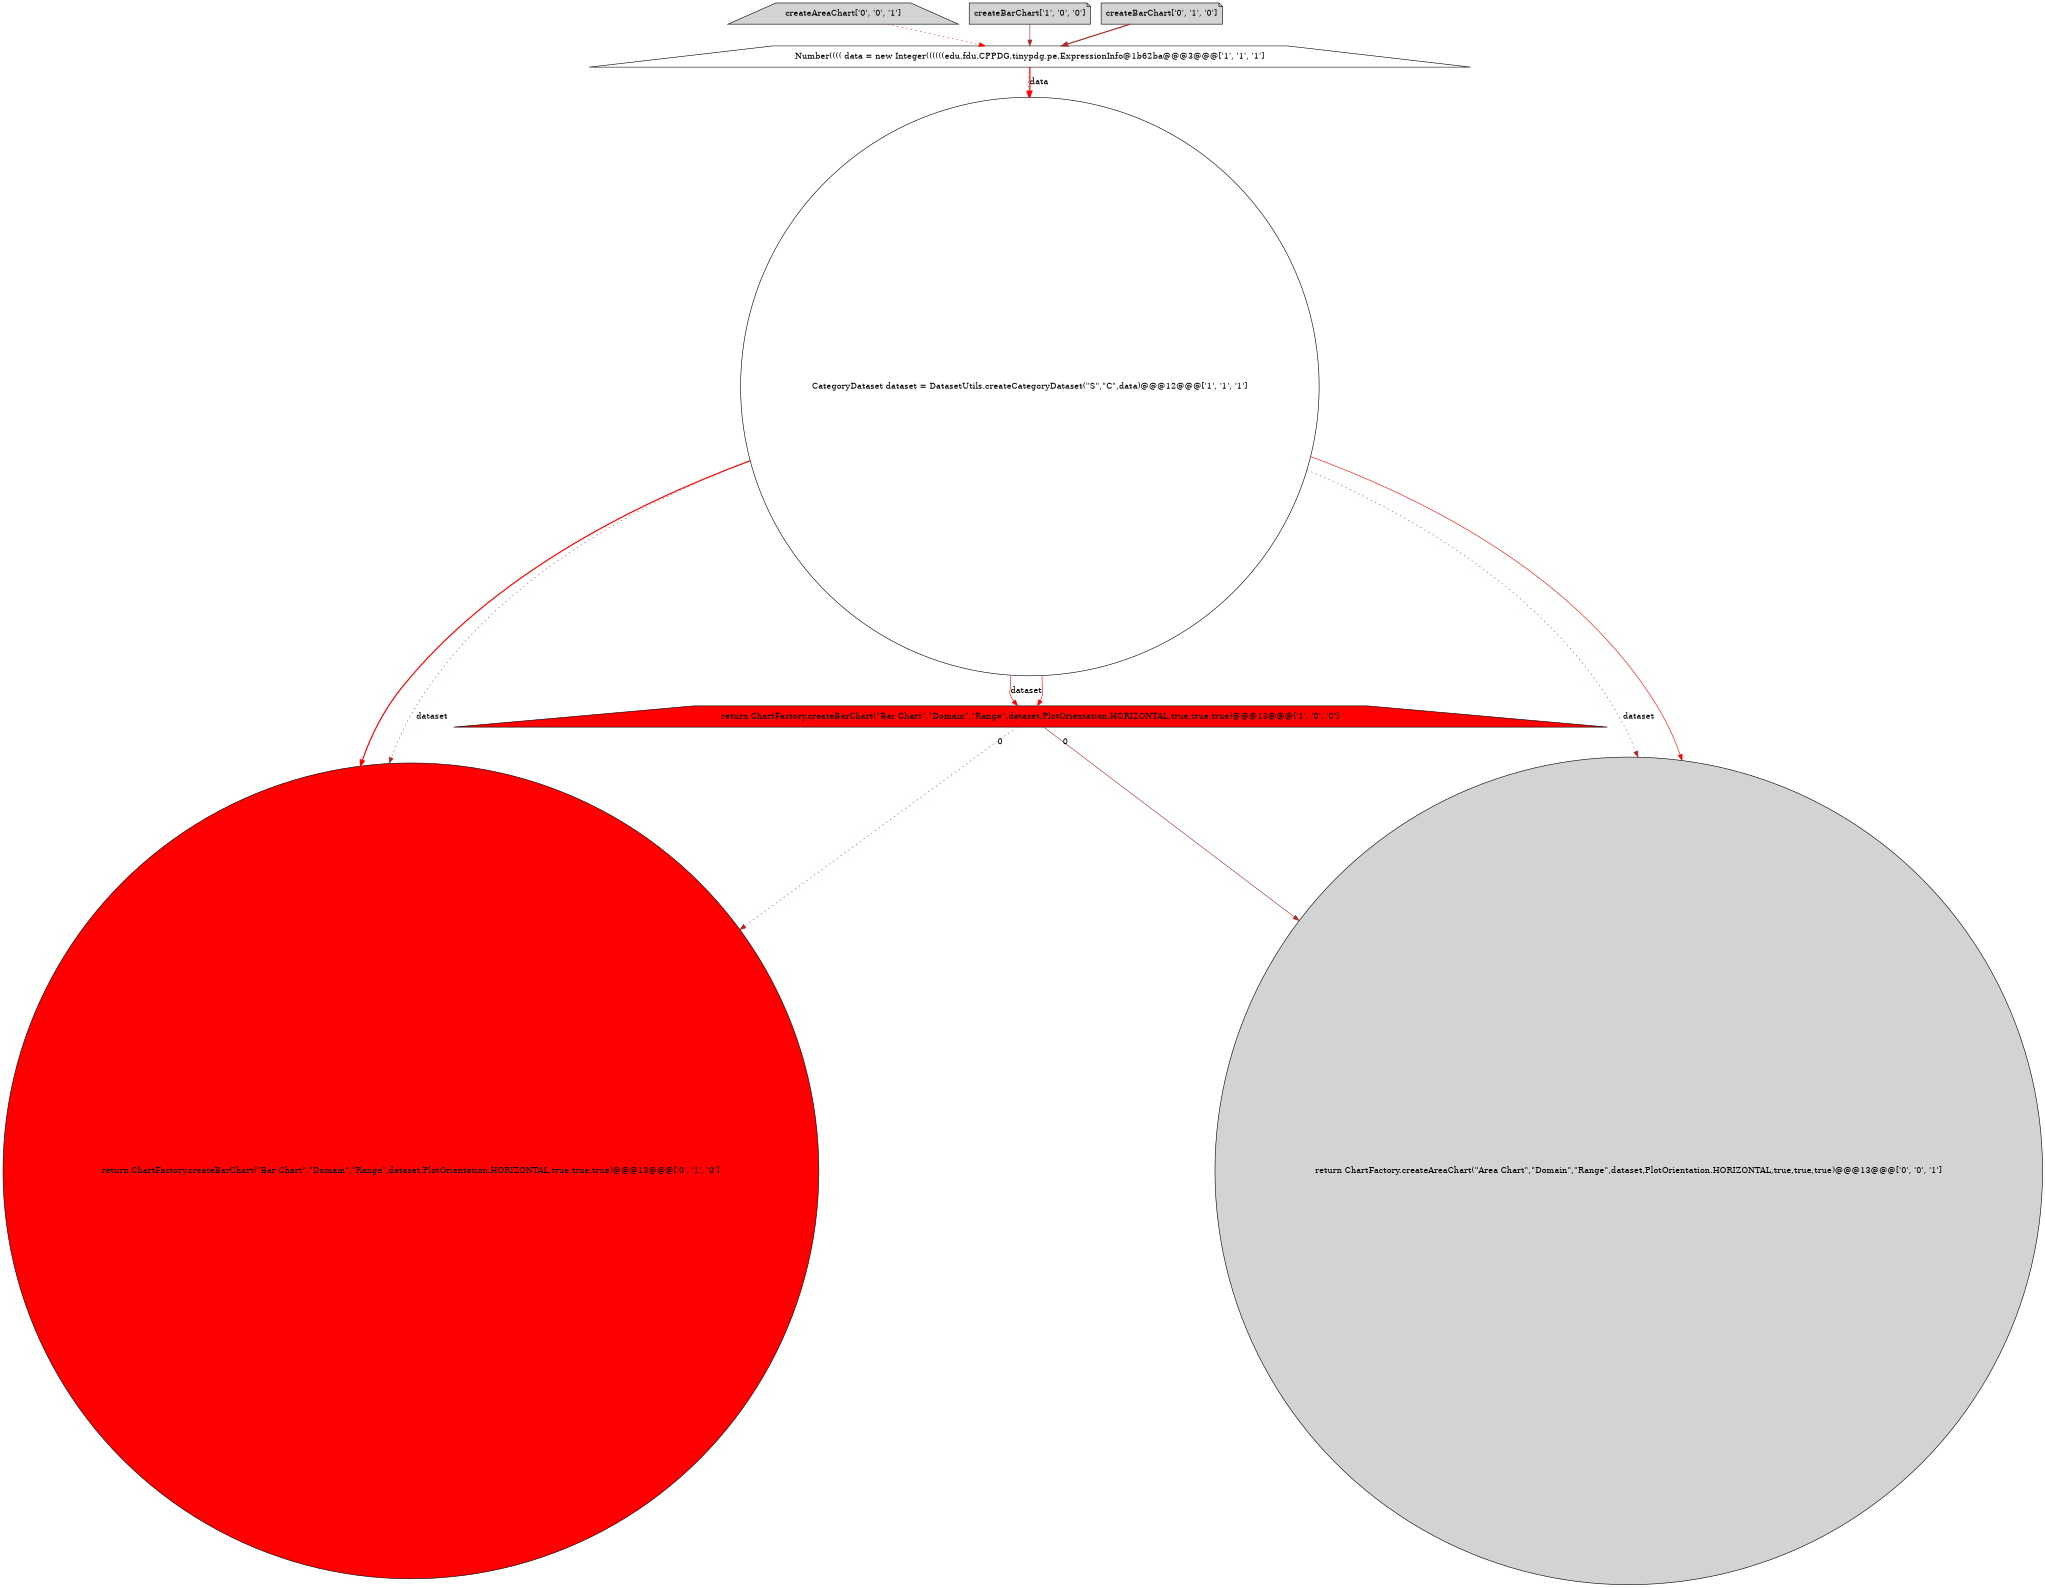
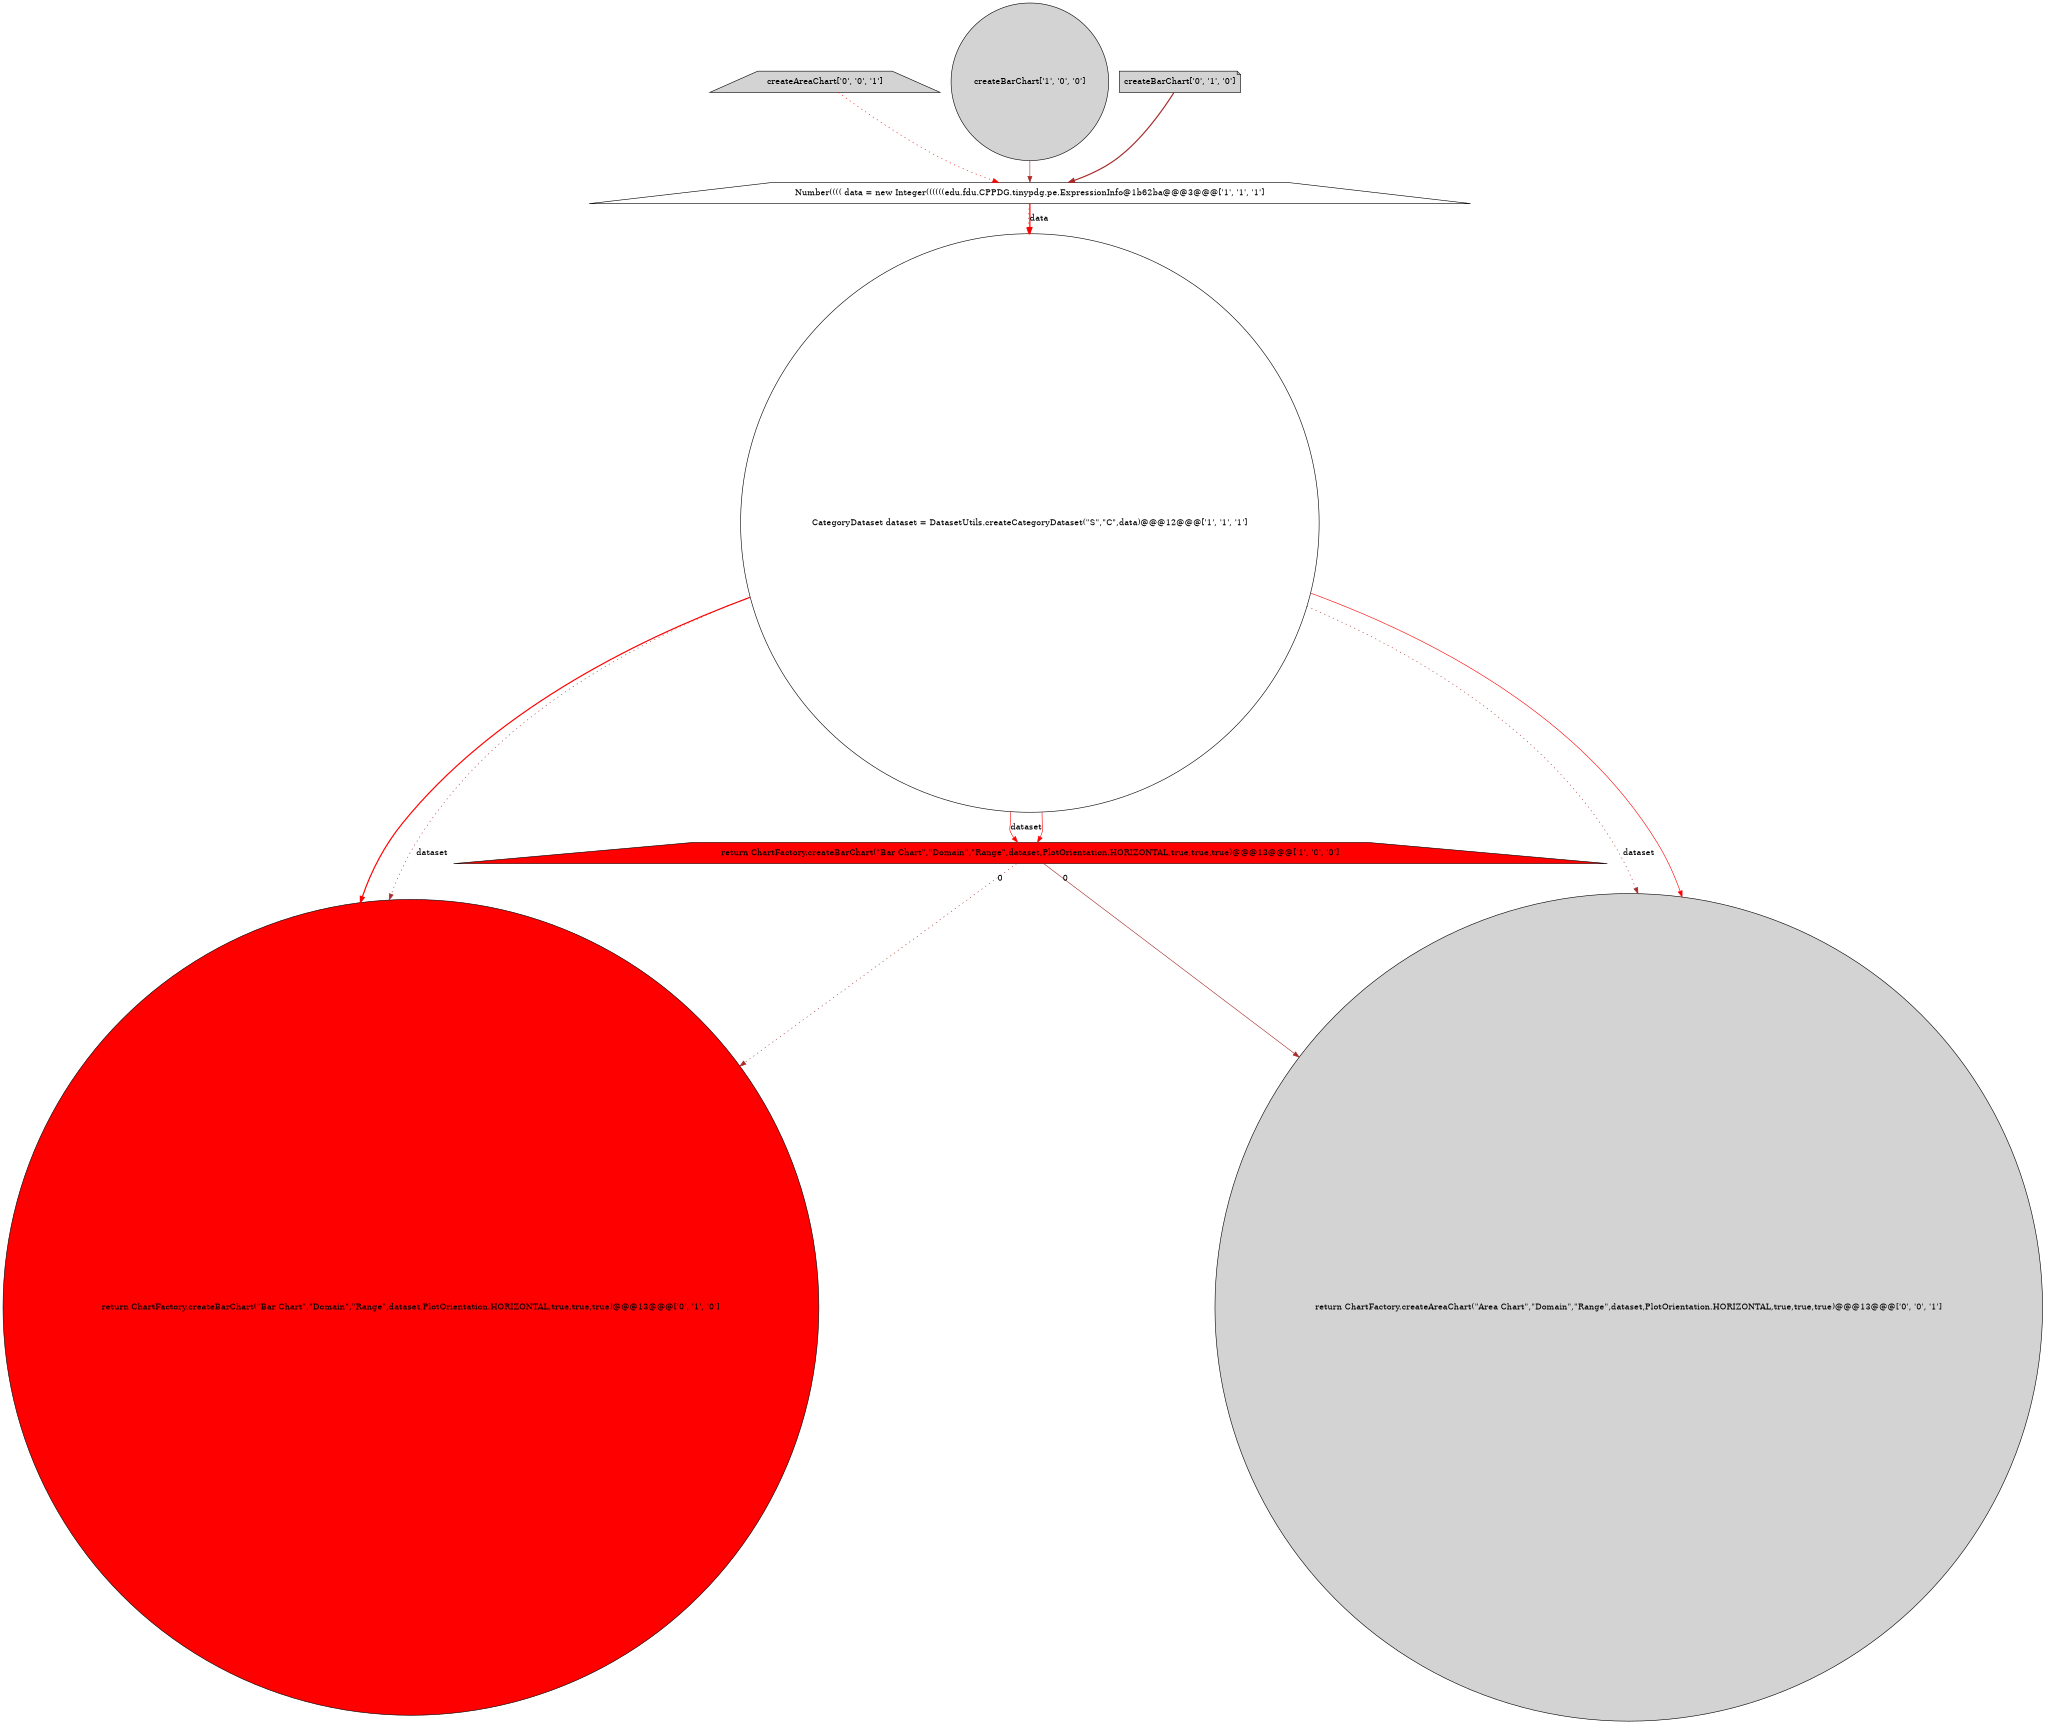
node "createBarChart['1', '0', '0']": shape note -> circle
